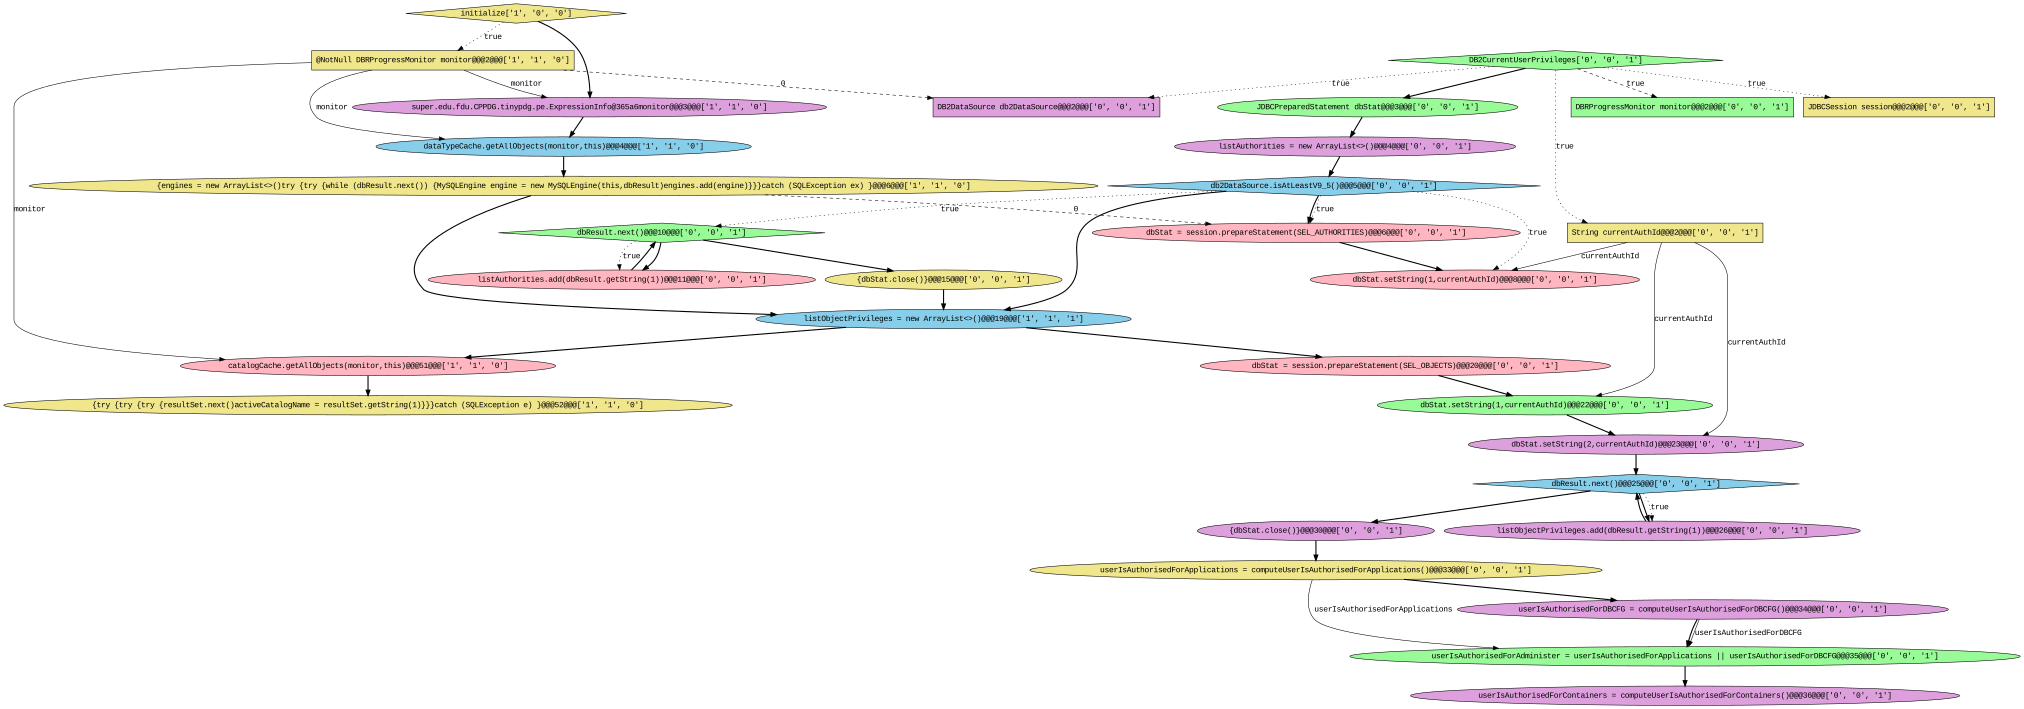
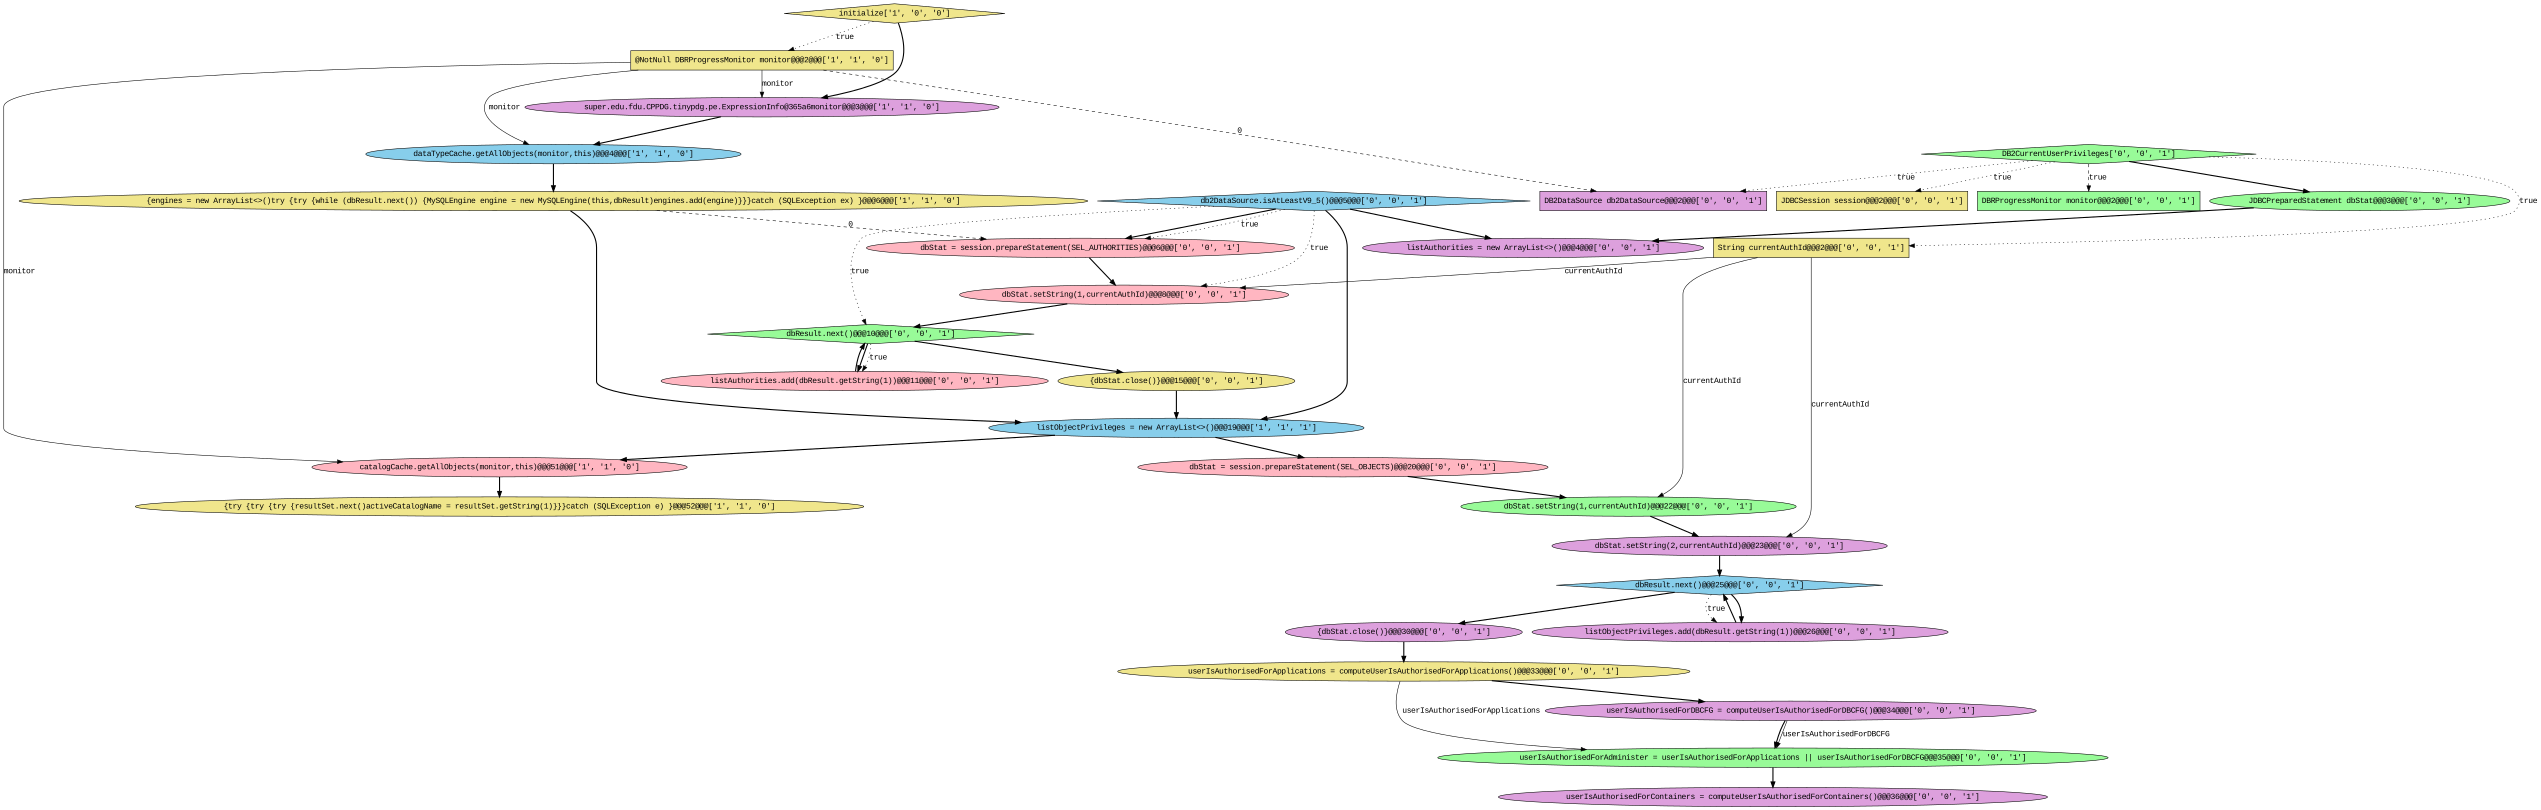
edge "listAuthorities = new ArrayList<>()@@@4@@@['0', '0', '1']" -> "db2DataSource.isAtLeastV9_5()@@@5@@@['0', '0', '1']": reversed
edge "dbStat.setString(1,currentAuthId)@@@8@@@['0', '0', '1']" -> "dbResult.next()@@@10@@@['0', '0', '1']": added
